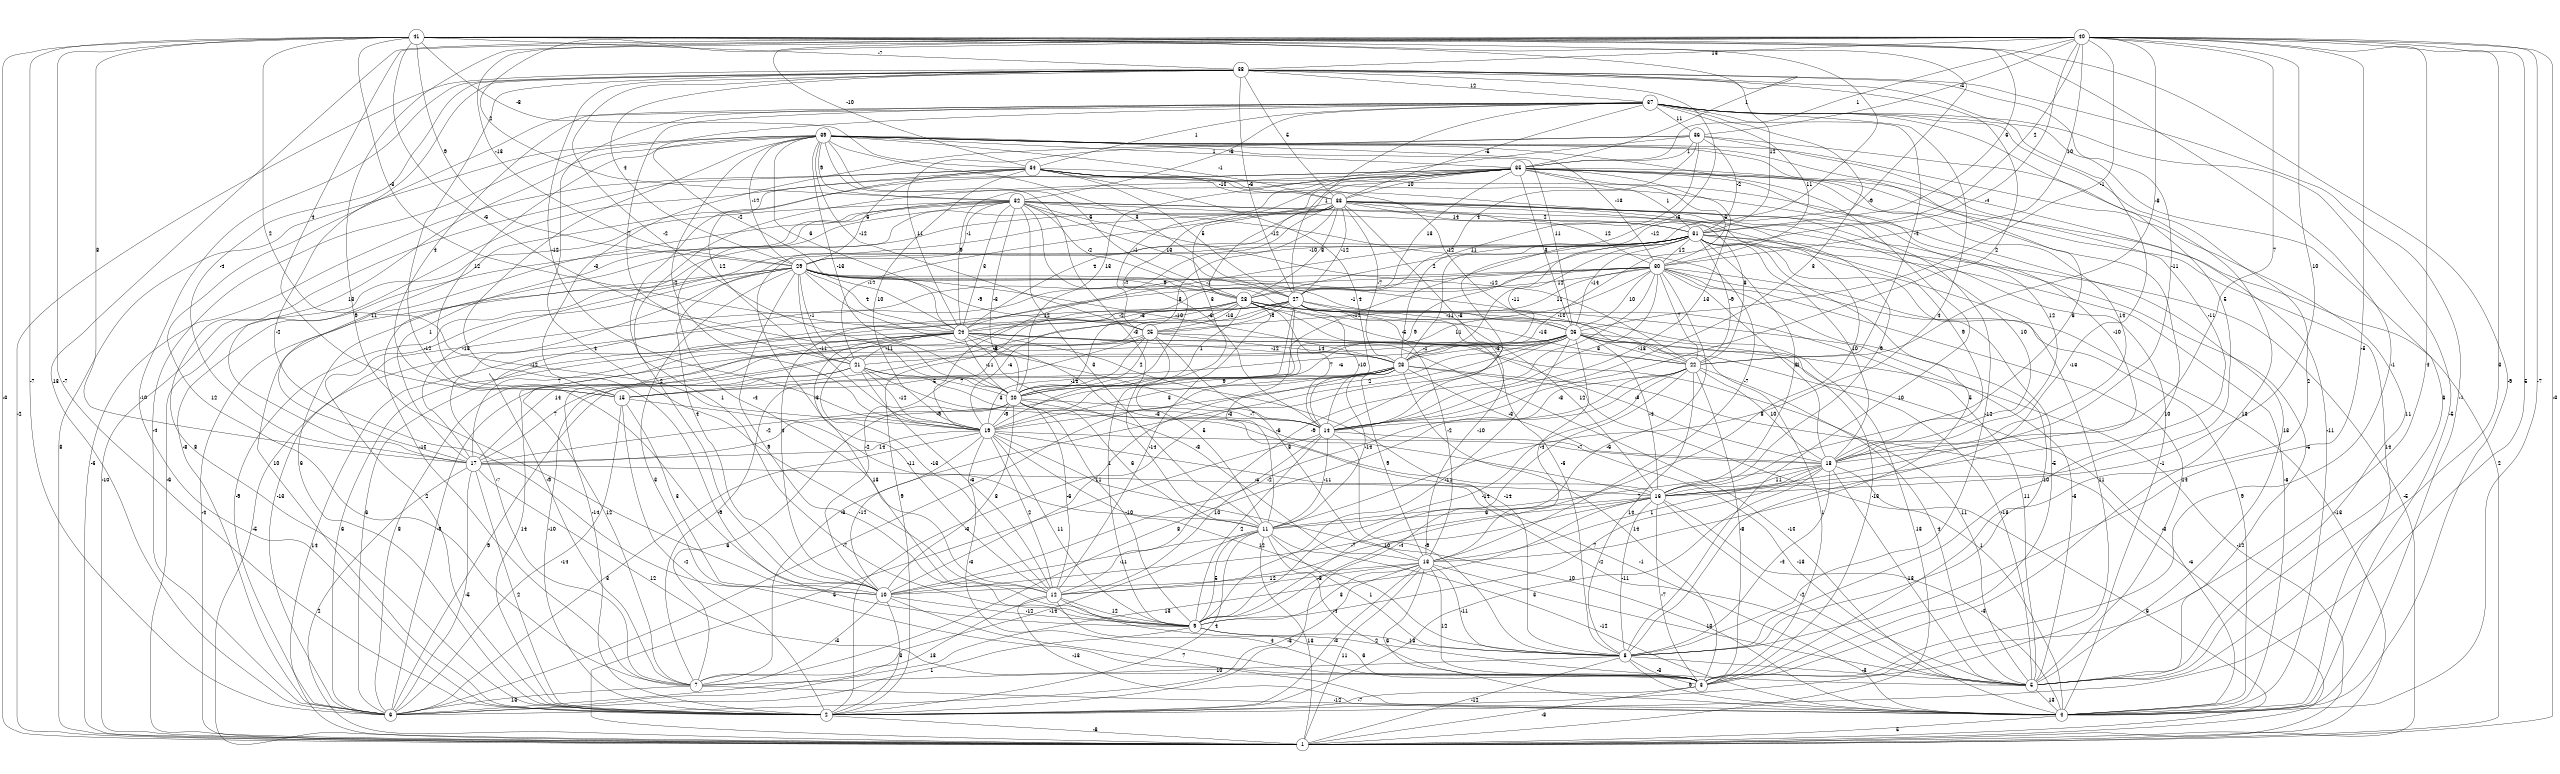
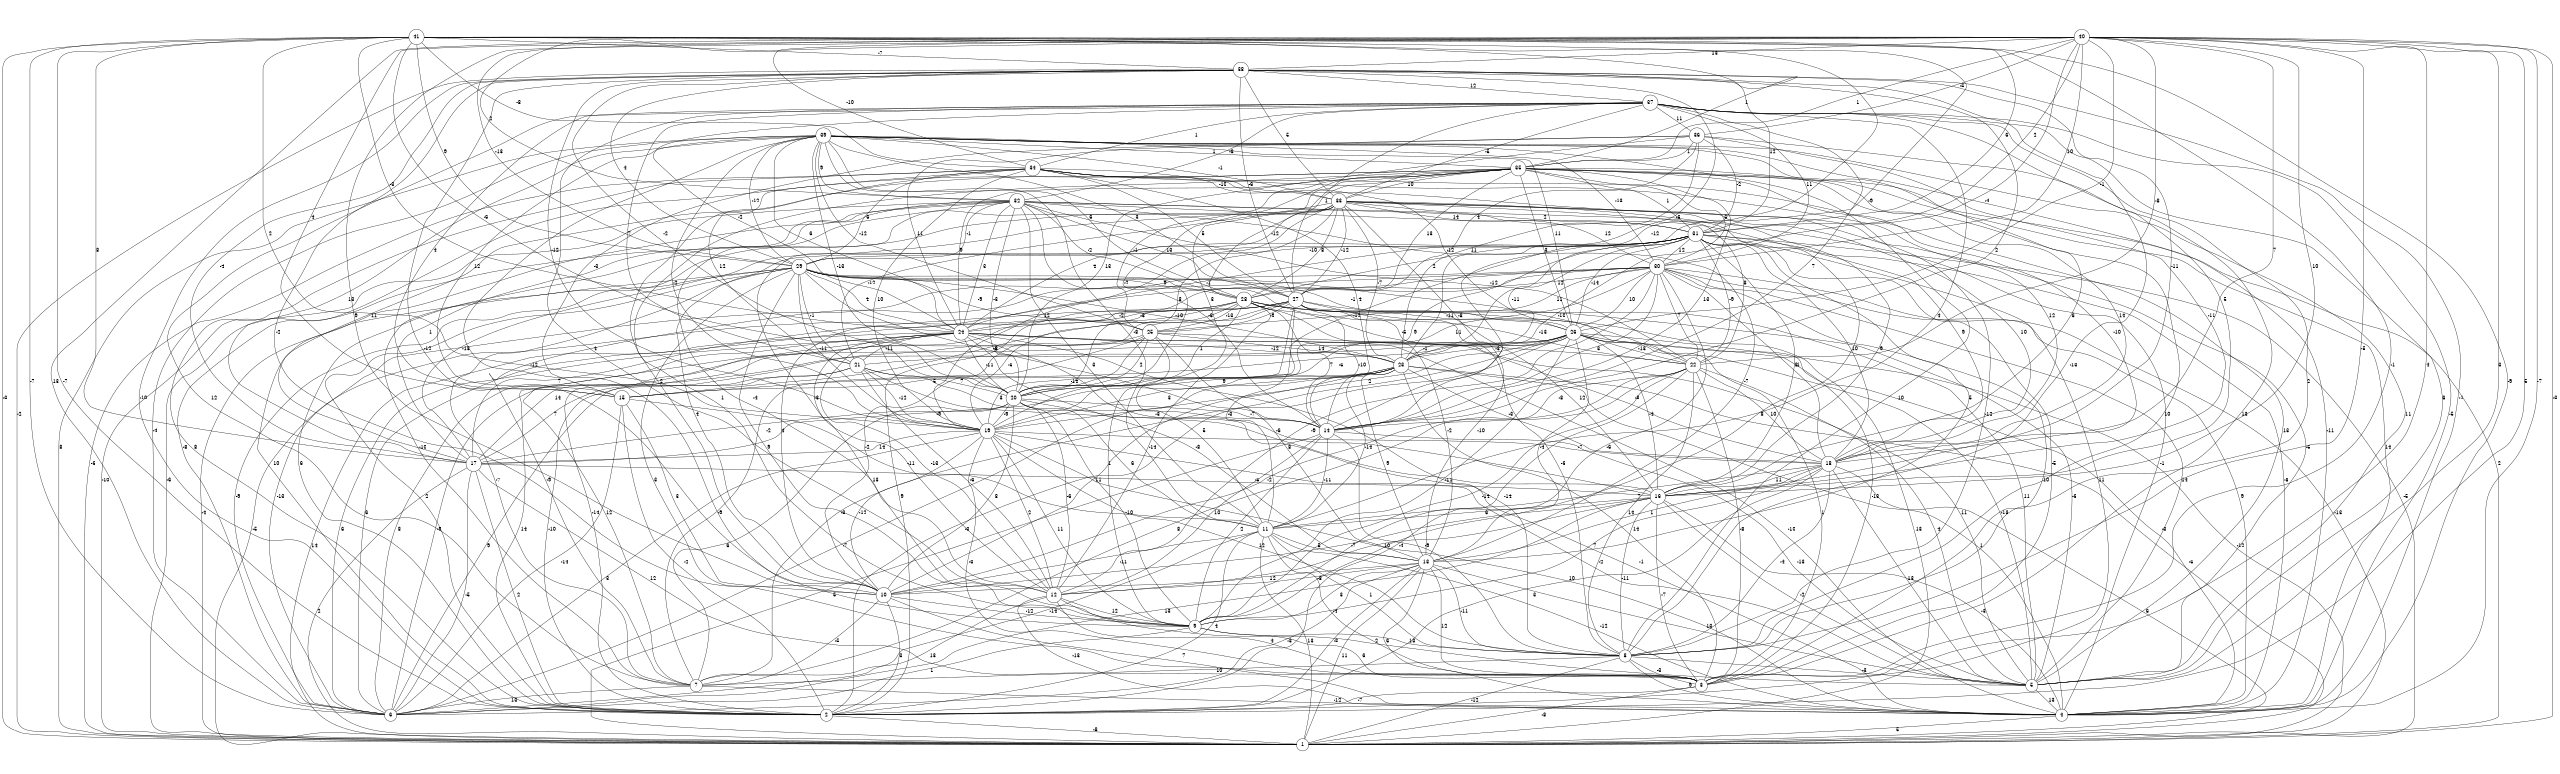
edge "37" -- "22": removed, label "-4"
edge "37" -- "14": label "3" -> "7"
edge "11" -- "9": now "11" -- "13"
